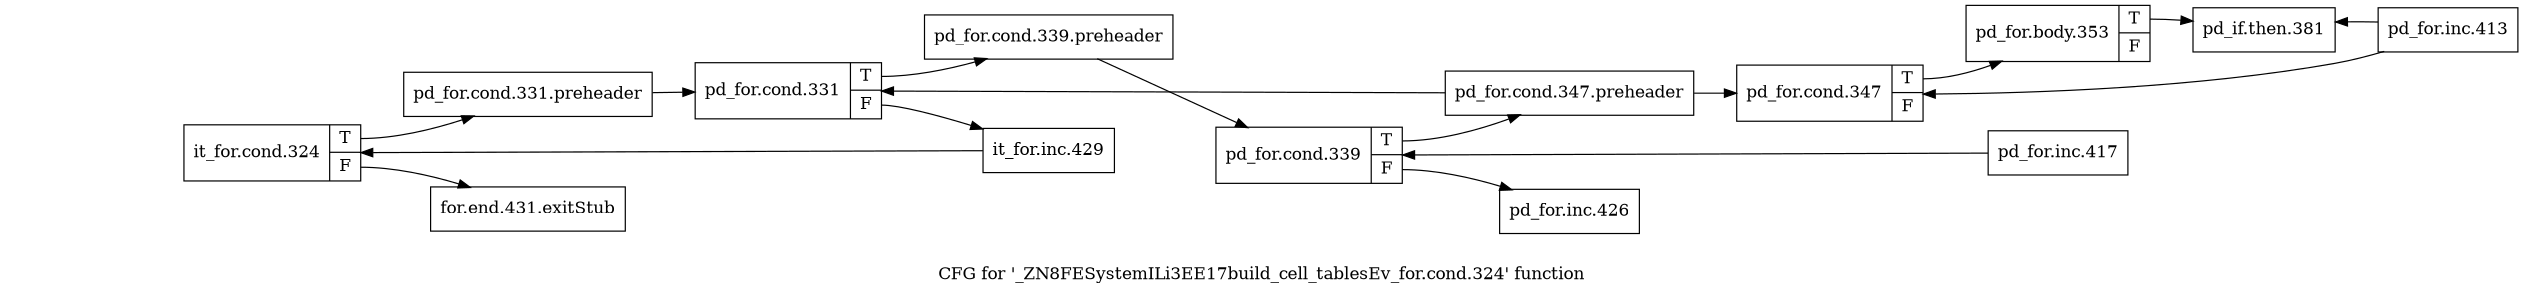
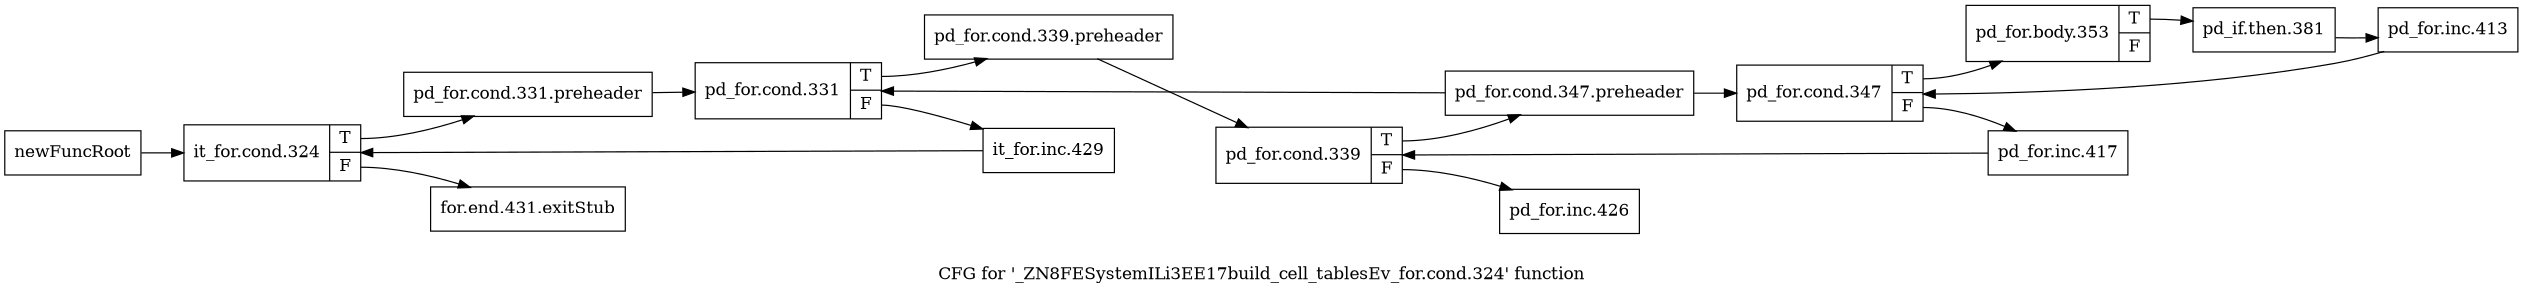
edge "pd_for.inc.413" -> "pd_if.then.381": reversed
edge "pd_for.cond.347" -> "pd_for.inc.417": added
node "newFuncRoot": added
